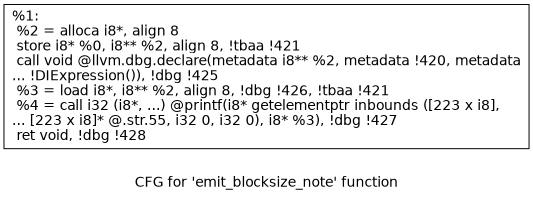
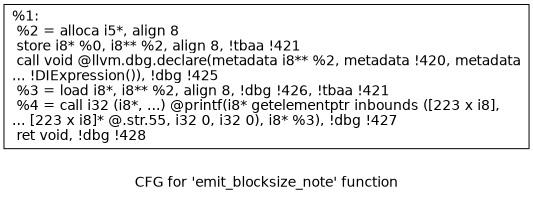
node "%1:": text "%2 = alloca i8*, align 8" -> "%2 = alloca i5*, align 8"
